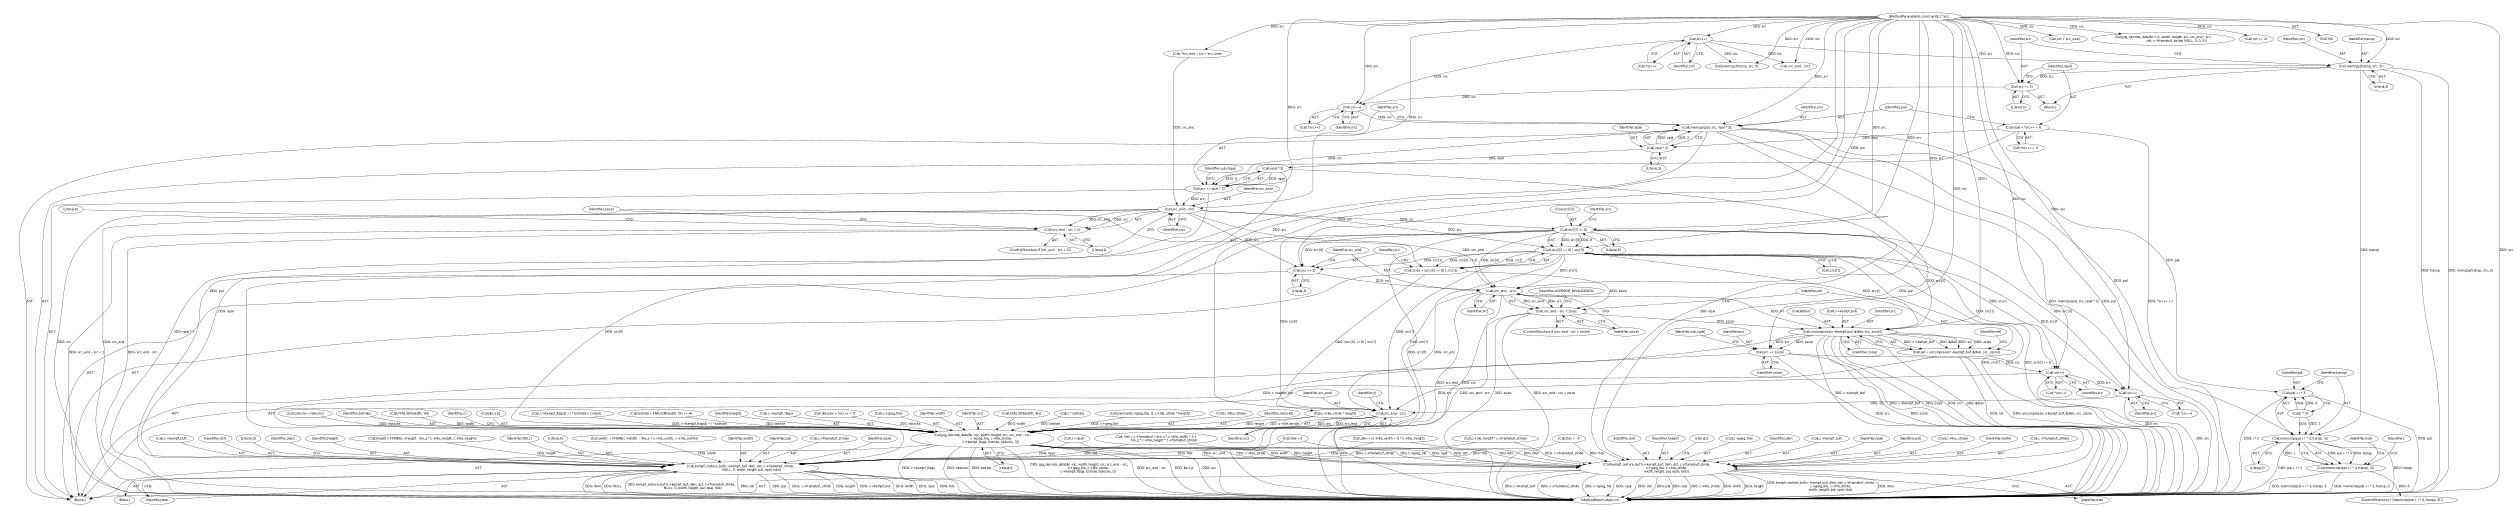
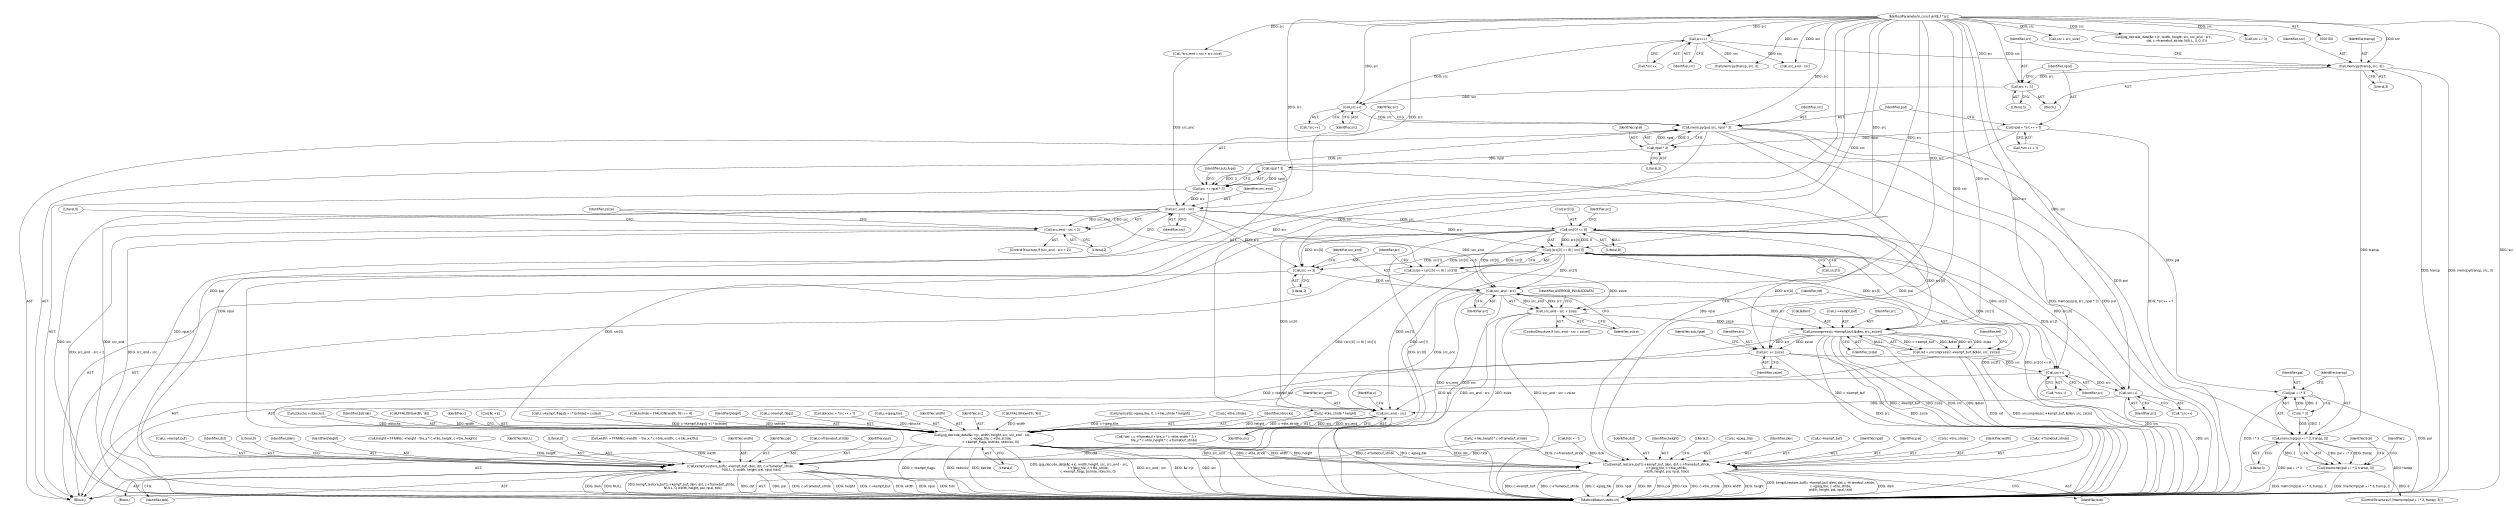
edge "(MethodParameterIn,const uint8_t *src)" -> "(Call,uncompress(c->kempf_buf, &dlen, src, zsize))": label "DDG: i" -> "DDG: src"
edge "(Call,src[0] << 8)" -> "(Literal,8)": label "CFG: " -> "NULL: "
edge "(Call,src[0] << 8)" -> "(Call,src += zsize)": added, label "DDG: src[0]"
edge "(Call,ret = uncompress(c->kempf_buf, &dlen, src, zsize))" -> "(Call,uncompress(c->kempf_buf, &dlen, src, zsize))": label "CFG: " -> "NULL: "
node "(Call,i * bstride)": removed
node "(Call,i < npal)": removed
node "(Call,tidx = i)": removed
node "(Call,dlen = (c->tile_width + 1) * c->tile_height)": removed
